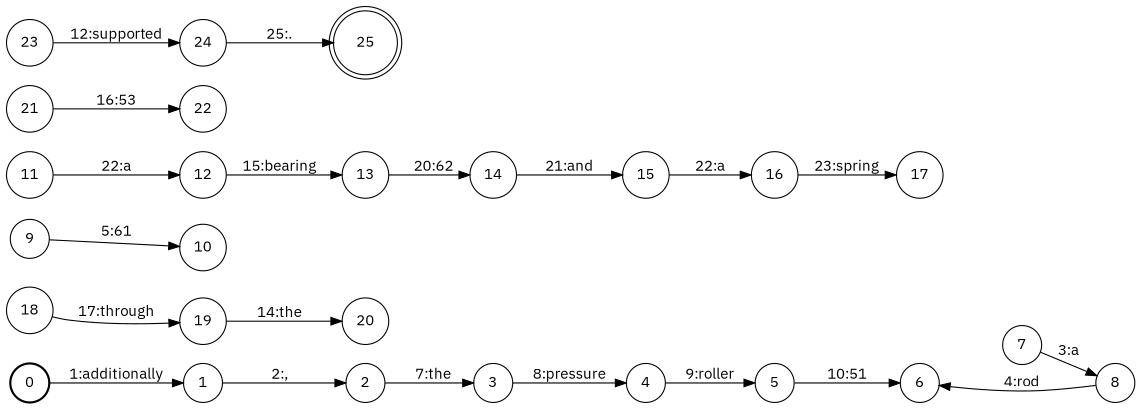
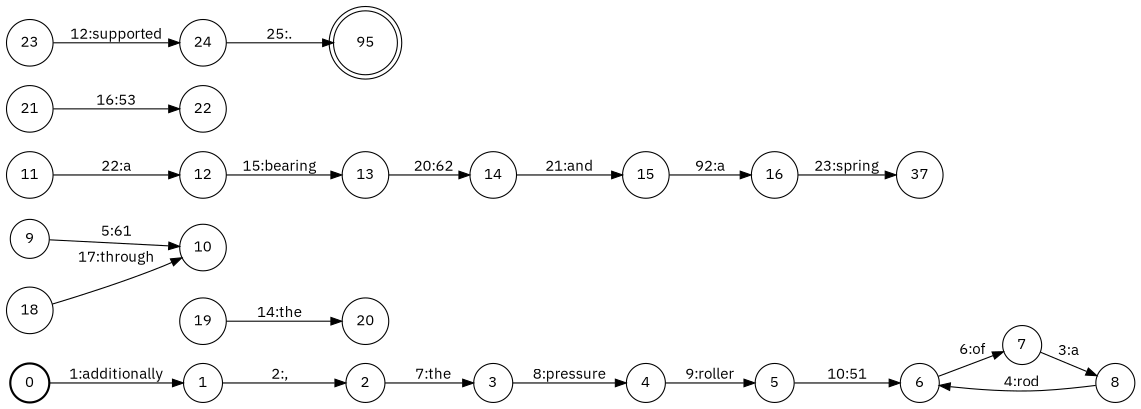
node "25": label "25" -> "95"
edge "15" -> "16": label "22:a" -> "92:a"
node "17": label "17" -> "37"
edge "18" -> "19": now "18" -> "10"
edge "6" -> "7": added, label "6:of"
